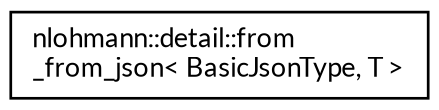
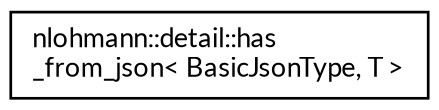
node "nlohmann::detail::from _from_json< BasicJsonType, T >": label "nlohmann::detail::from _from_json< BasicJsonType, T >" -> "nlohmann::detail::has _from_json< BasicJsonType, T >"
